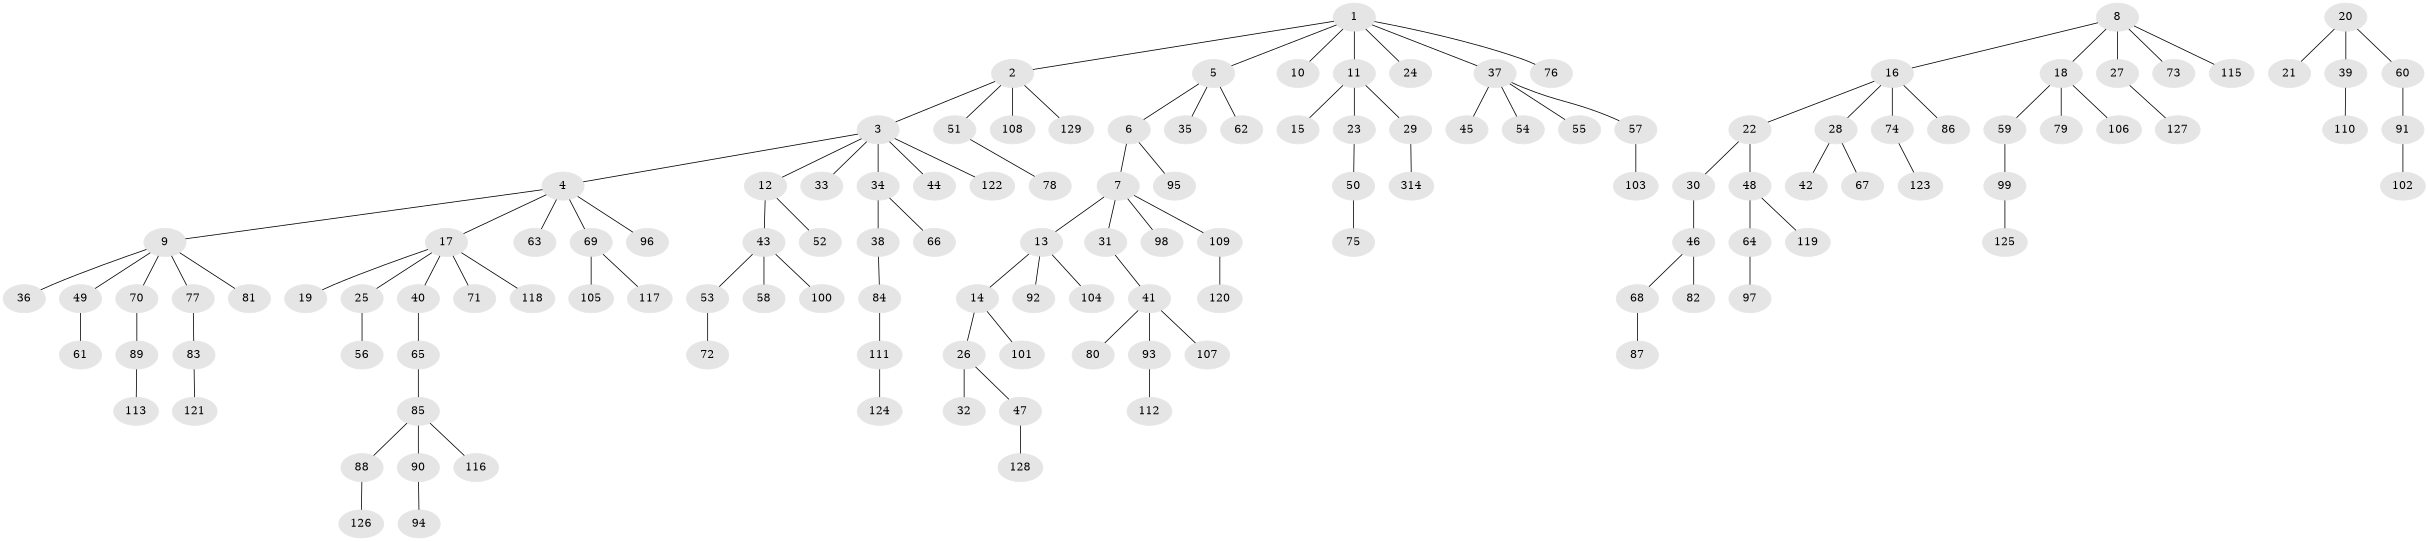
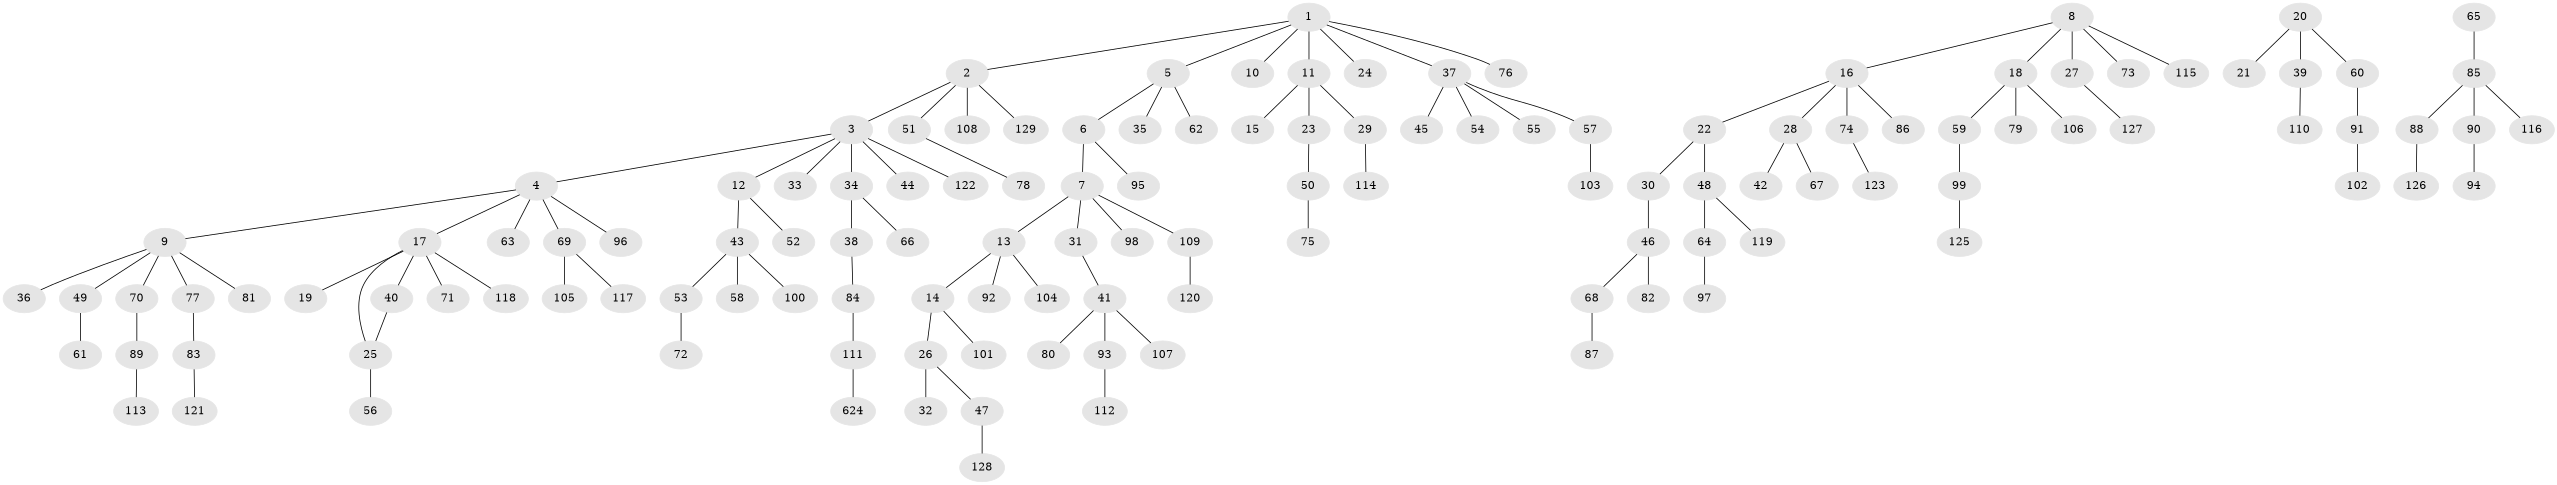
node "314": label "314" -> "114"
edge "40" -- "65": now "40" -- "25"
node "124": label "124" -> "624"
